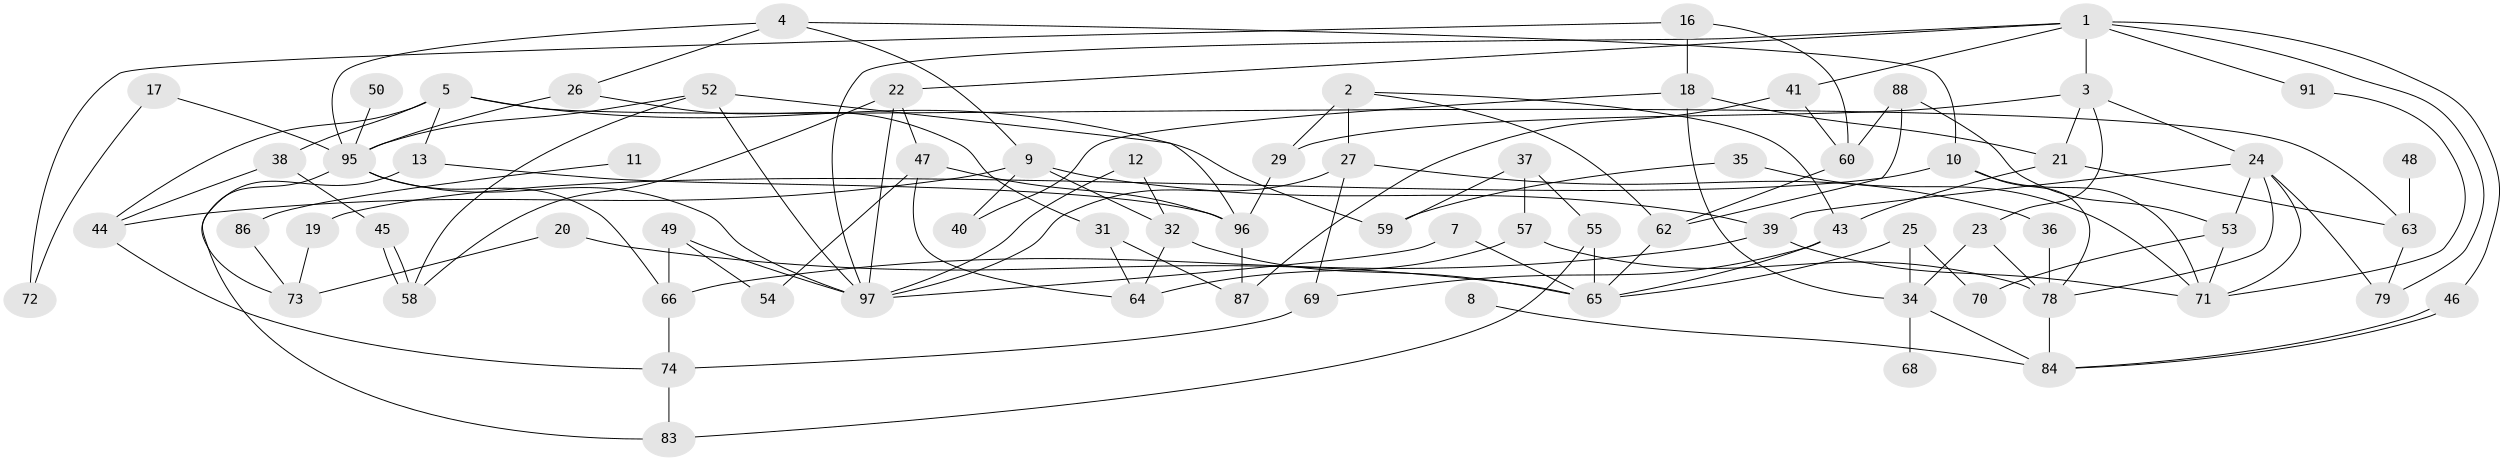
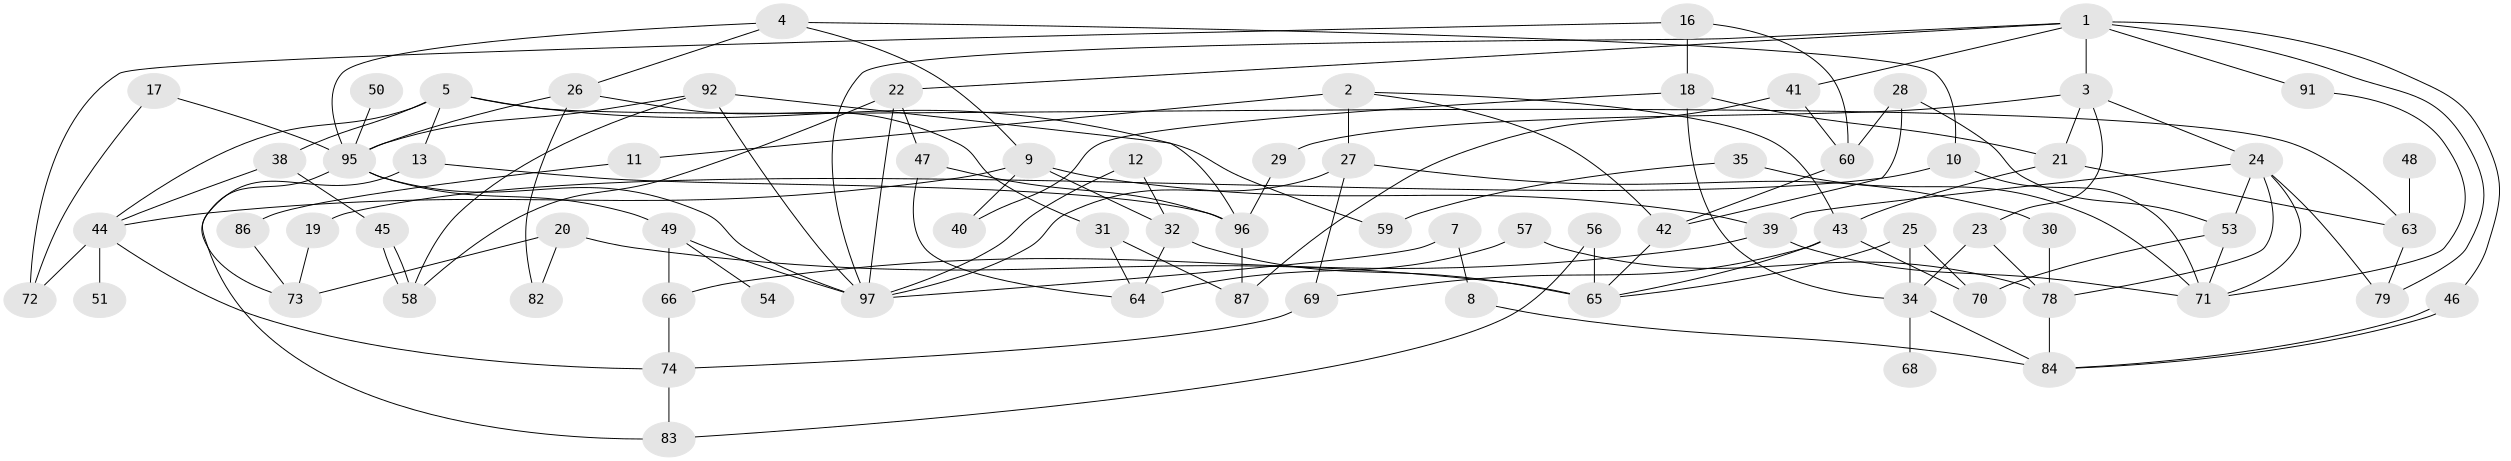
node "52": label "52" -> "92"
node "88": label "88" -> "28"
edge "2" -- "29": now "2" -- "11"
node "37": removed
edge "95" -- "66": now "95" -- "49"
edge "10" -- "78": removed
edge "47" -- "54": removed
node "55": label "55" -> "56"
node "62": label "62" -> "42"
node "36": label "36" -> "30"
edge "43" -- "70": added
edge "44" -- "72": added
edge "7" -- "65": now "7" -- "8"
node "51": added
node "82": added
